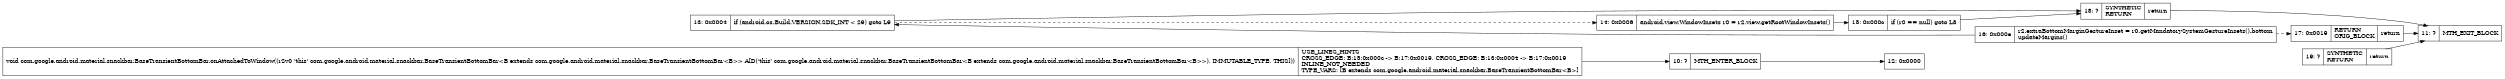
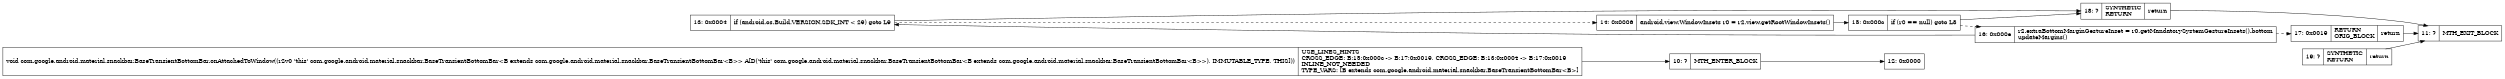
edge "15: 0x000c" -> "16: 0x000e": added
